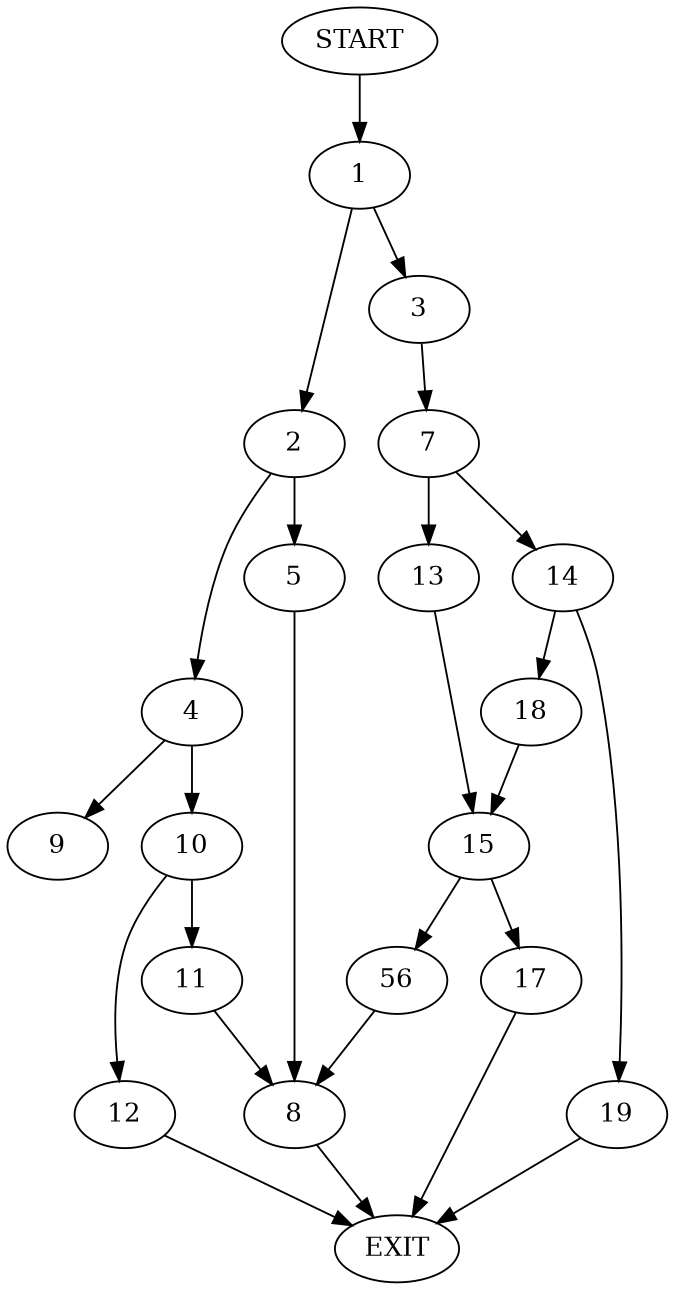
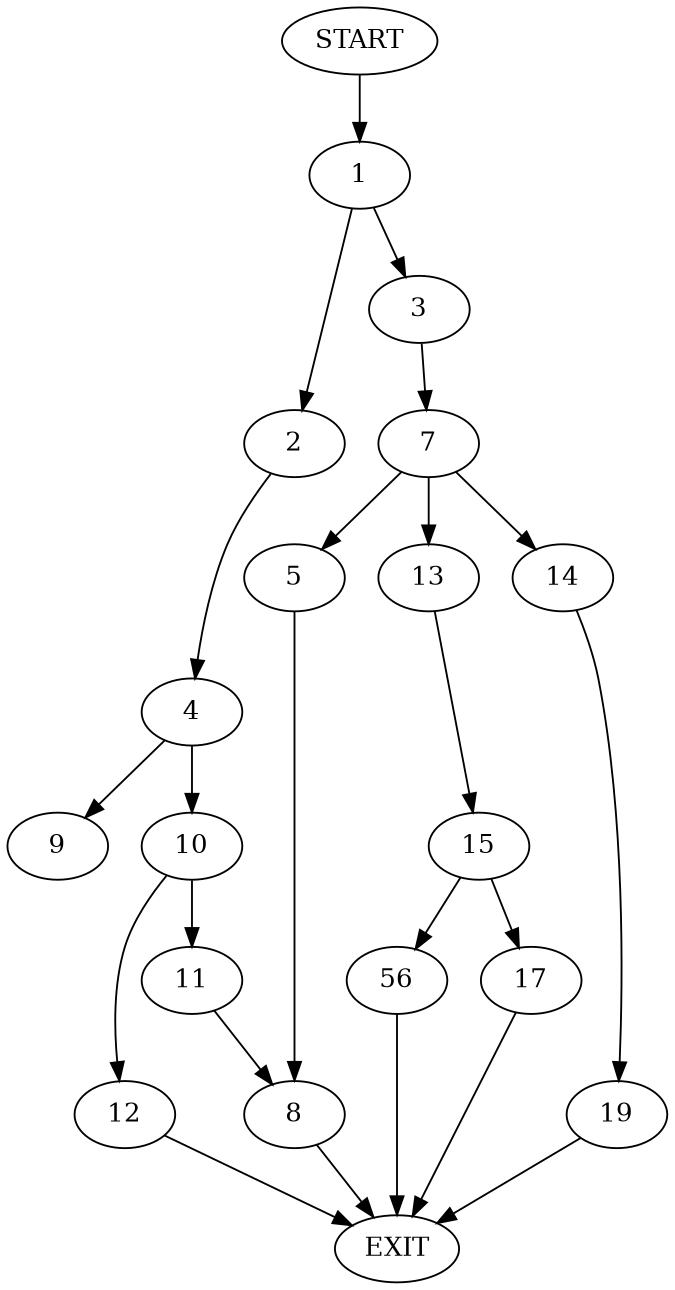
edge "2" -> "5": now "7" -> "5"
node "18": removed
edge "56" -> "8": now "56" -> "EXIT"
